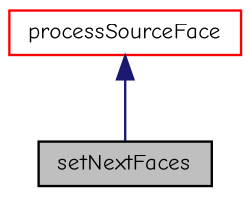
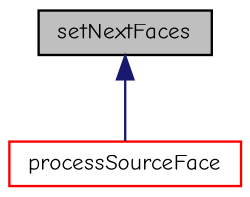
edge "setNextFaces" -> "processSourceFace": reversed
